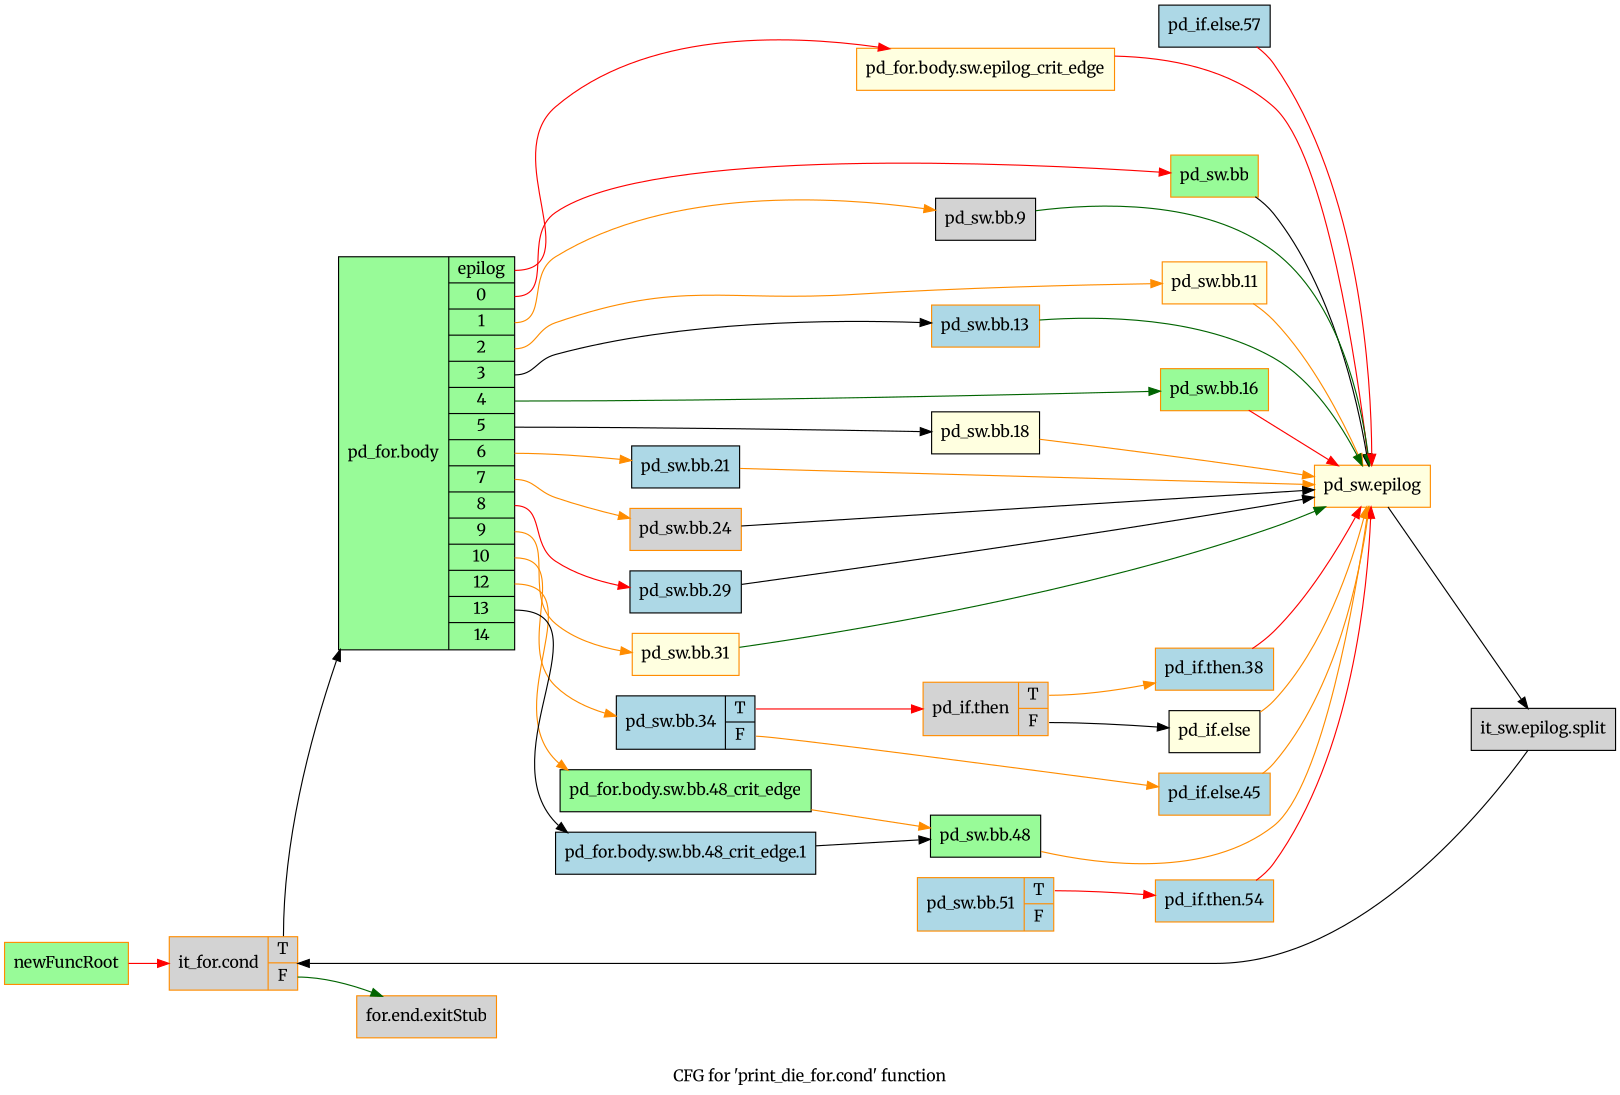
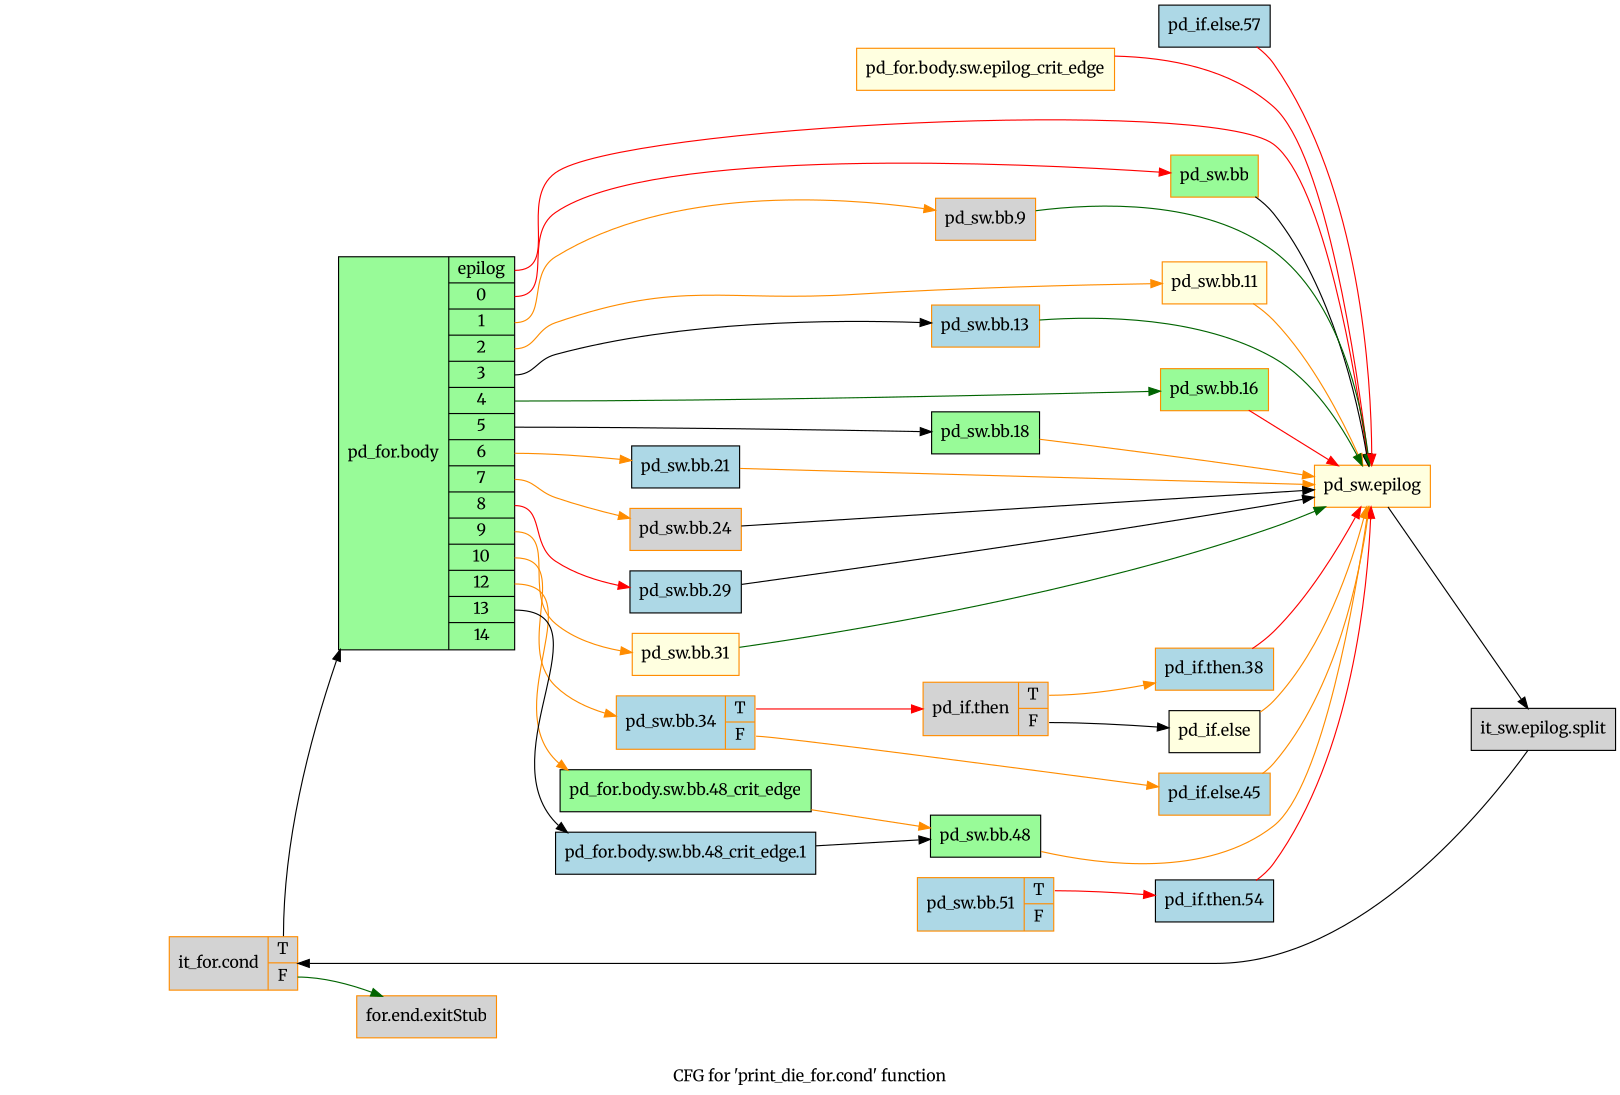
edge "pd_for.body" -> "pd_for.body.sw.epilog_crit_edge": now "pd_for.body" -> "pd_sw.epilog"
node "pd_sw.bb.9": color black -> darkorange
node "pd_sw.bb.18": fillcolor lightyellow -> palegreen
node "pd_sw.bb.34": color black -> darkorange
node "pd_if.then.54": color darkorange -> black
node "newFuncRoot": removed
